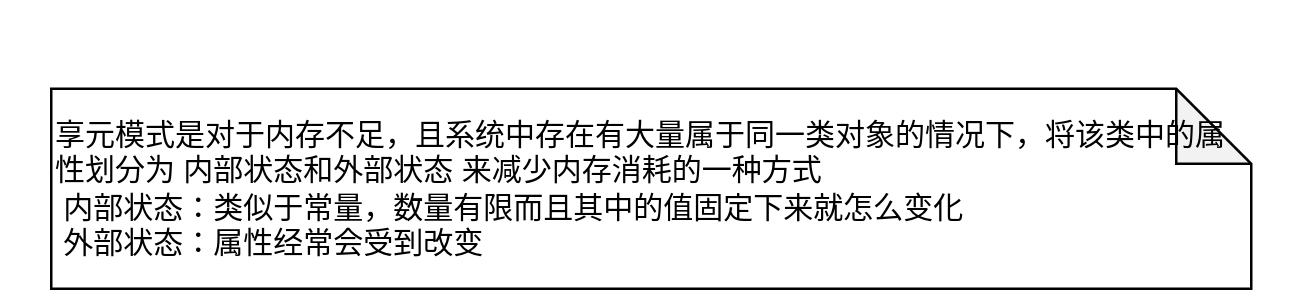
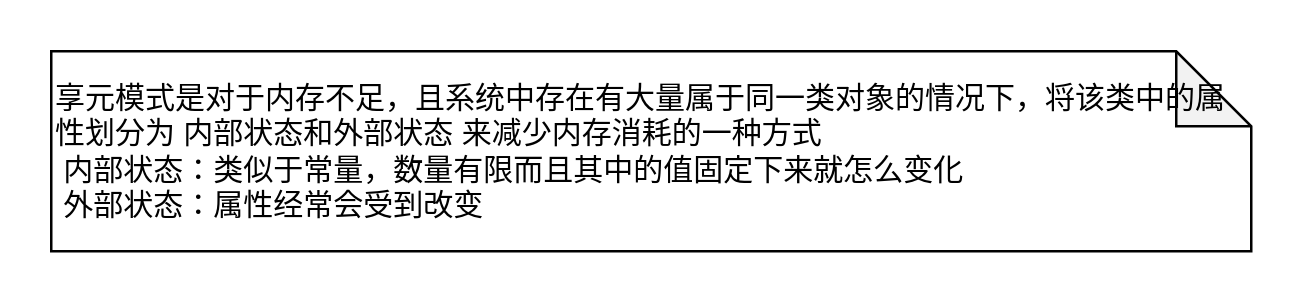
node "享元模式是对于内存不足，且系统中存在有大量属于同一类对象的情况下，将该类中的属性划分为 内部状态和外部状态 来减少内存消耗的一种方式 内部状态：类似于常量，数量有限而且其中的值固定下来就怎么变化 外部状态：属性经常会受到改变": moved (651, 189) -> (651, 151)
